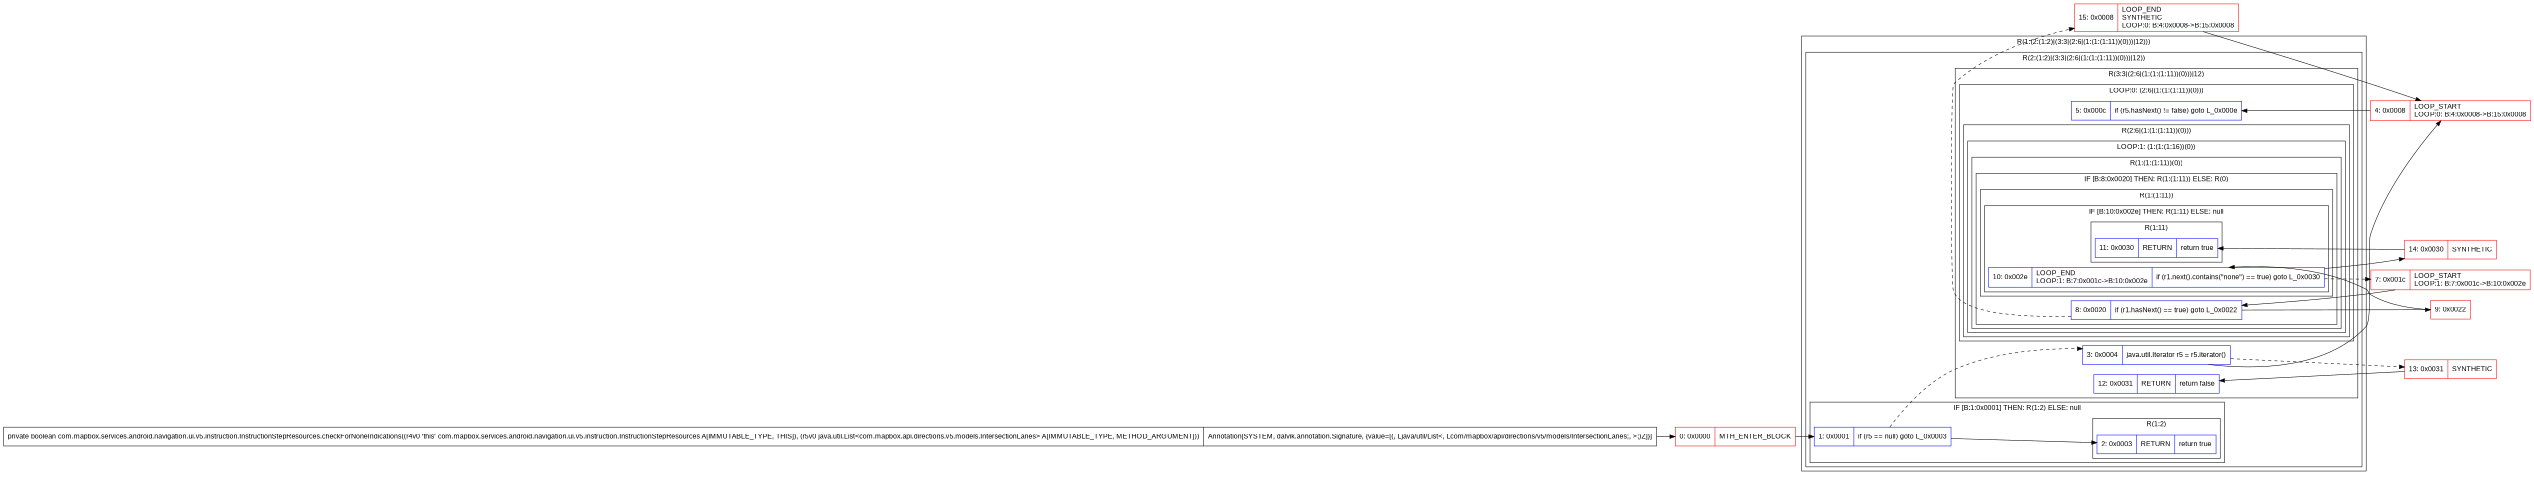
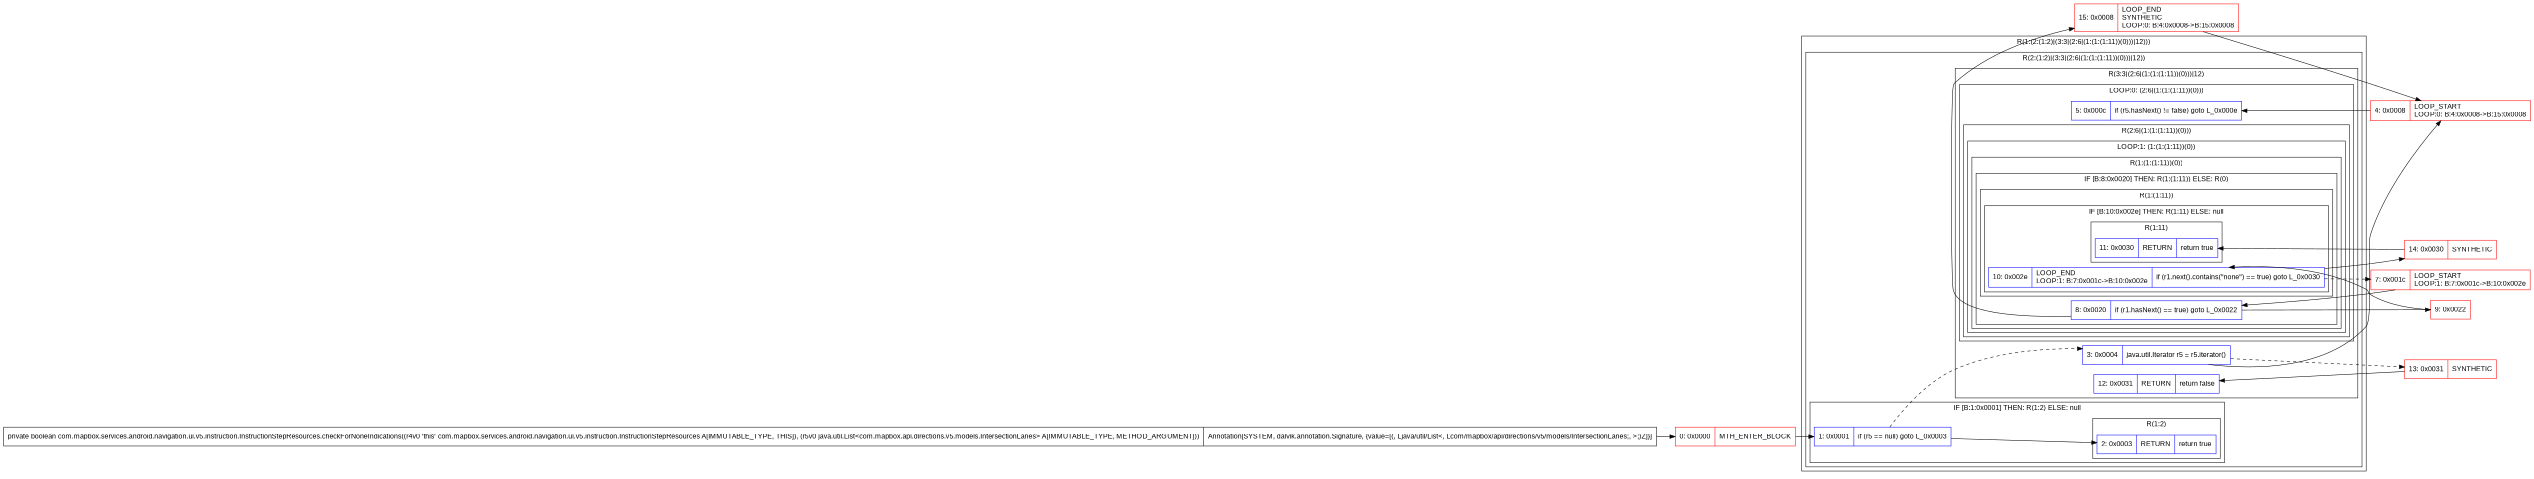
cluster "LOOP:1: (1:(1:(1:16))(0))": label "LOOP:1: (1:(1:(1:16))(0))" -> "LOOP:1: (1:(1:(1:11))(0))"
edge "8: 0x0020" -> "15: 0x0008": style dashed -> solid
